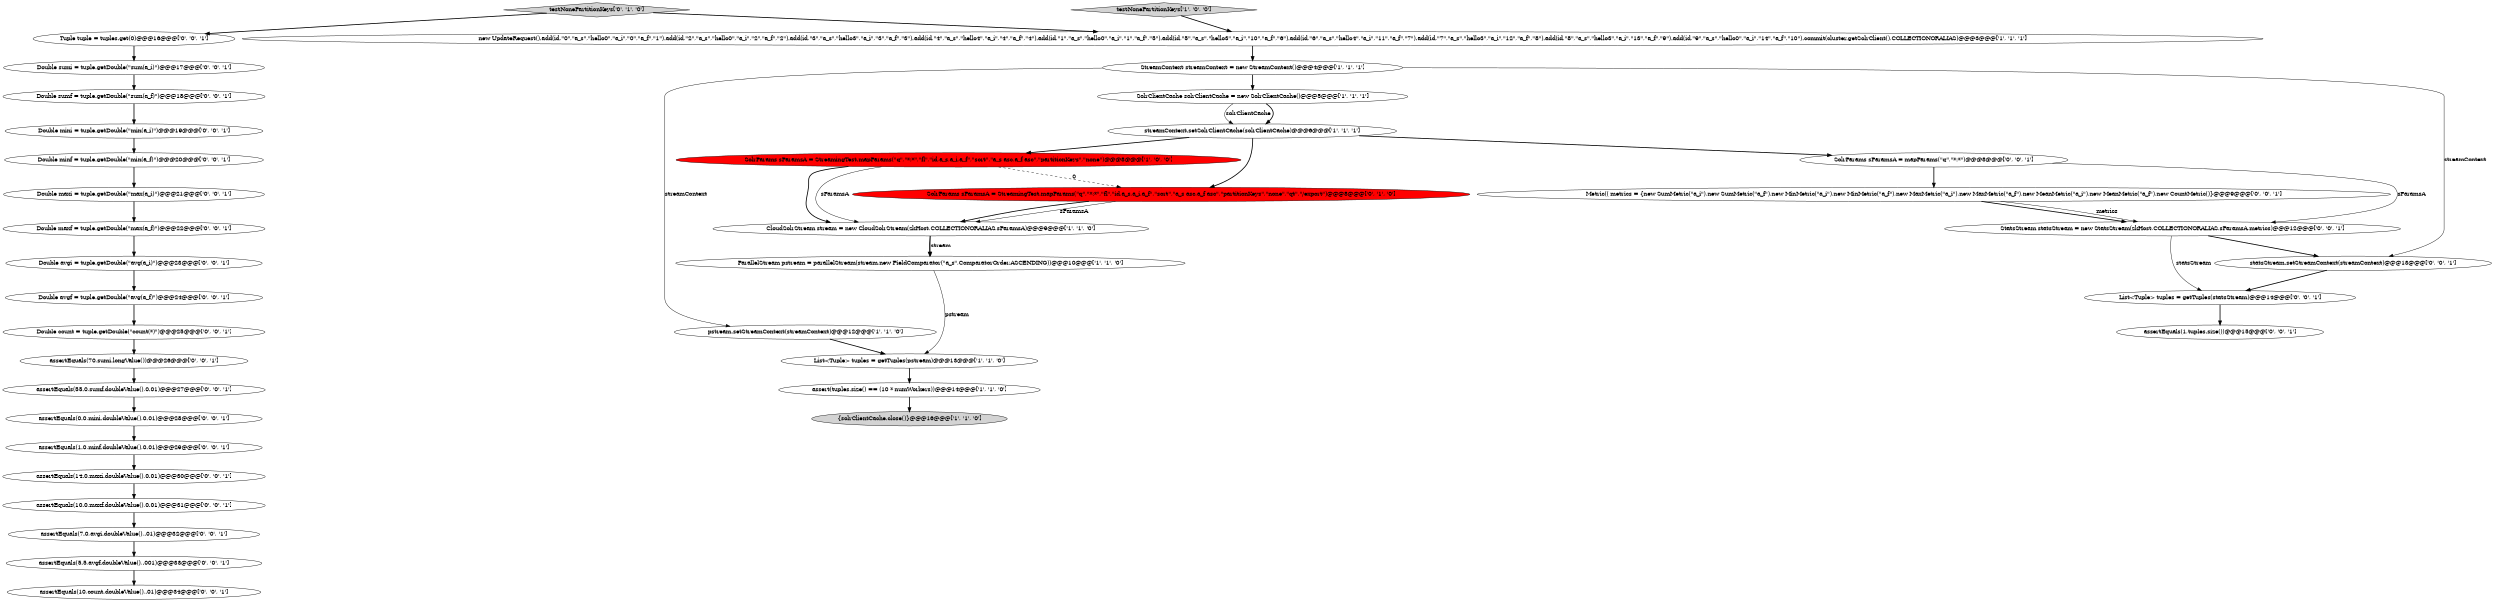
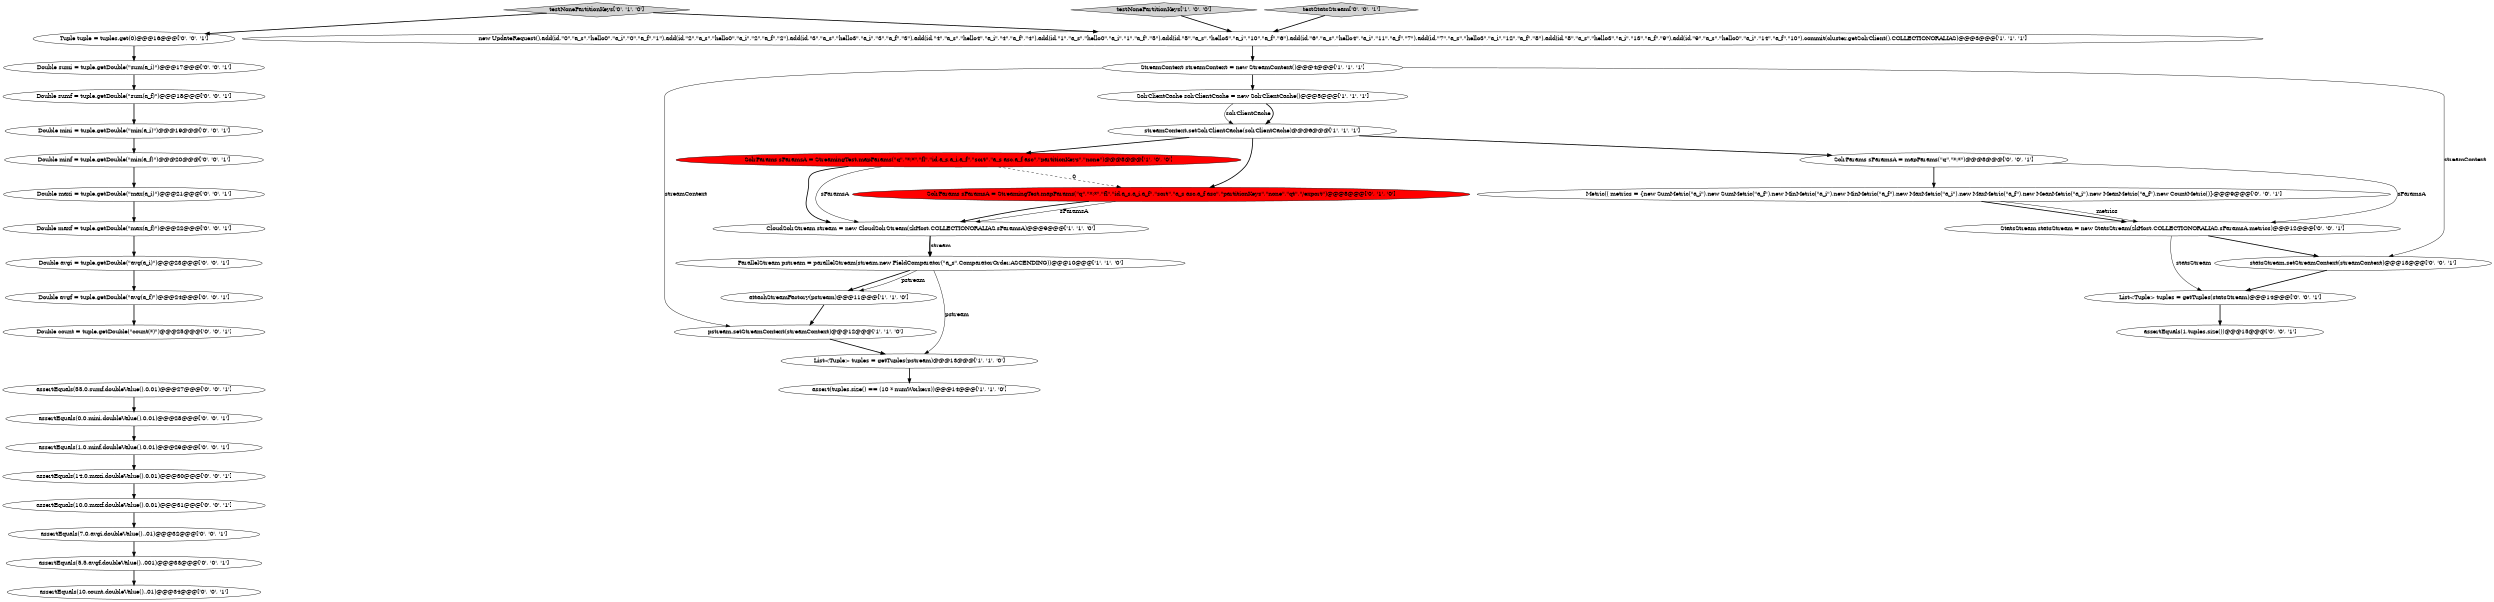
node "testStatsStream['0', '0', '1']": added
node "attachStreamFactory(pstream)@@@11@@@['1', '1', '0']": added
node "assertEquals(70,sumi.longValue())@@@26@@@['0', '0', '1']": removed
node "{solrClientCache.close()}@@@16@@@['1', '1', '0']": removed
